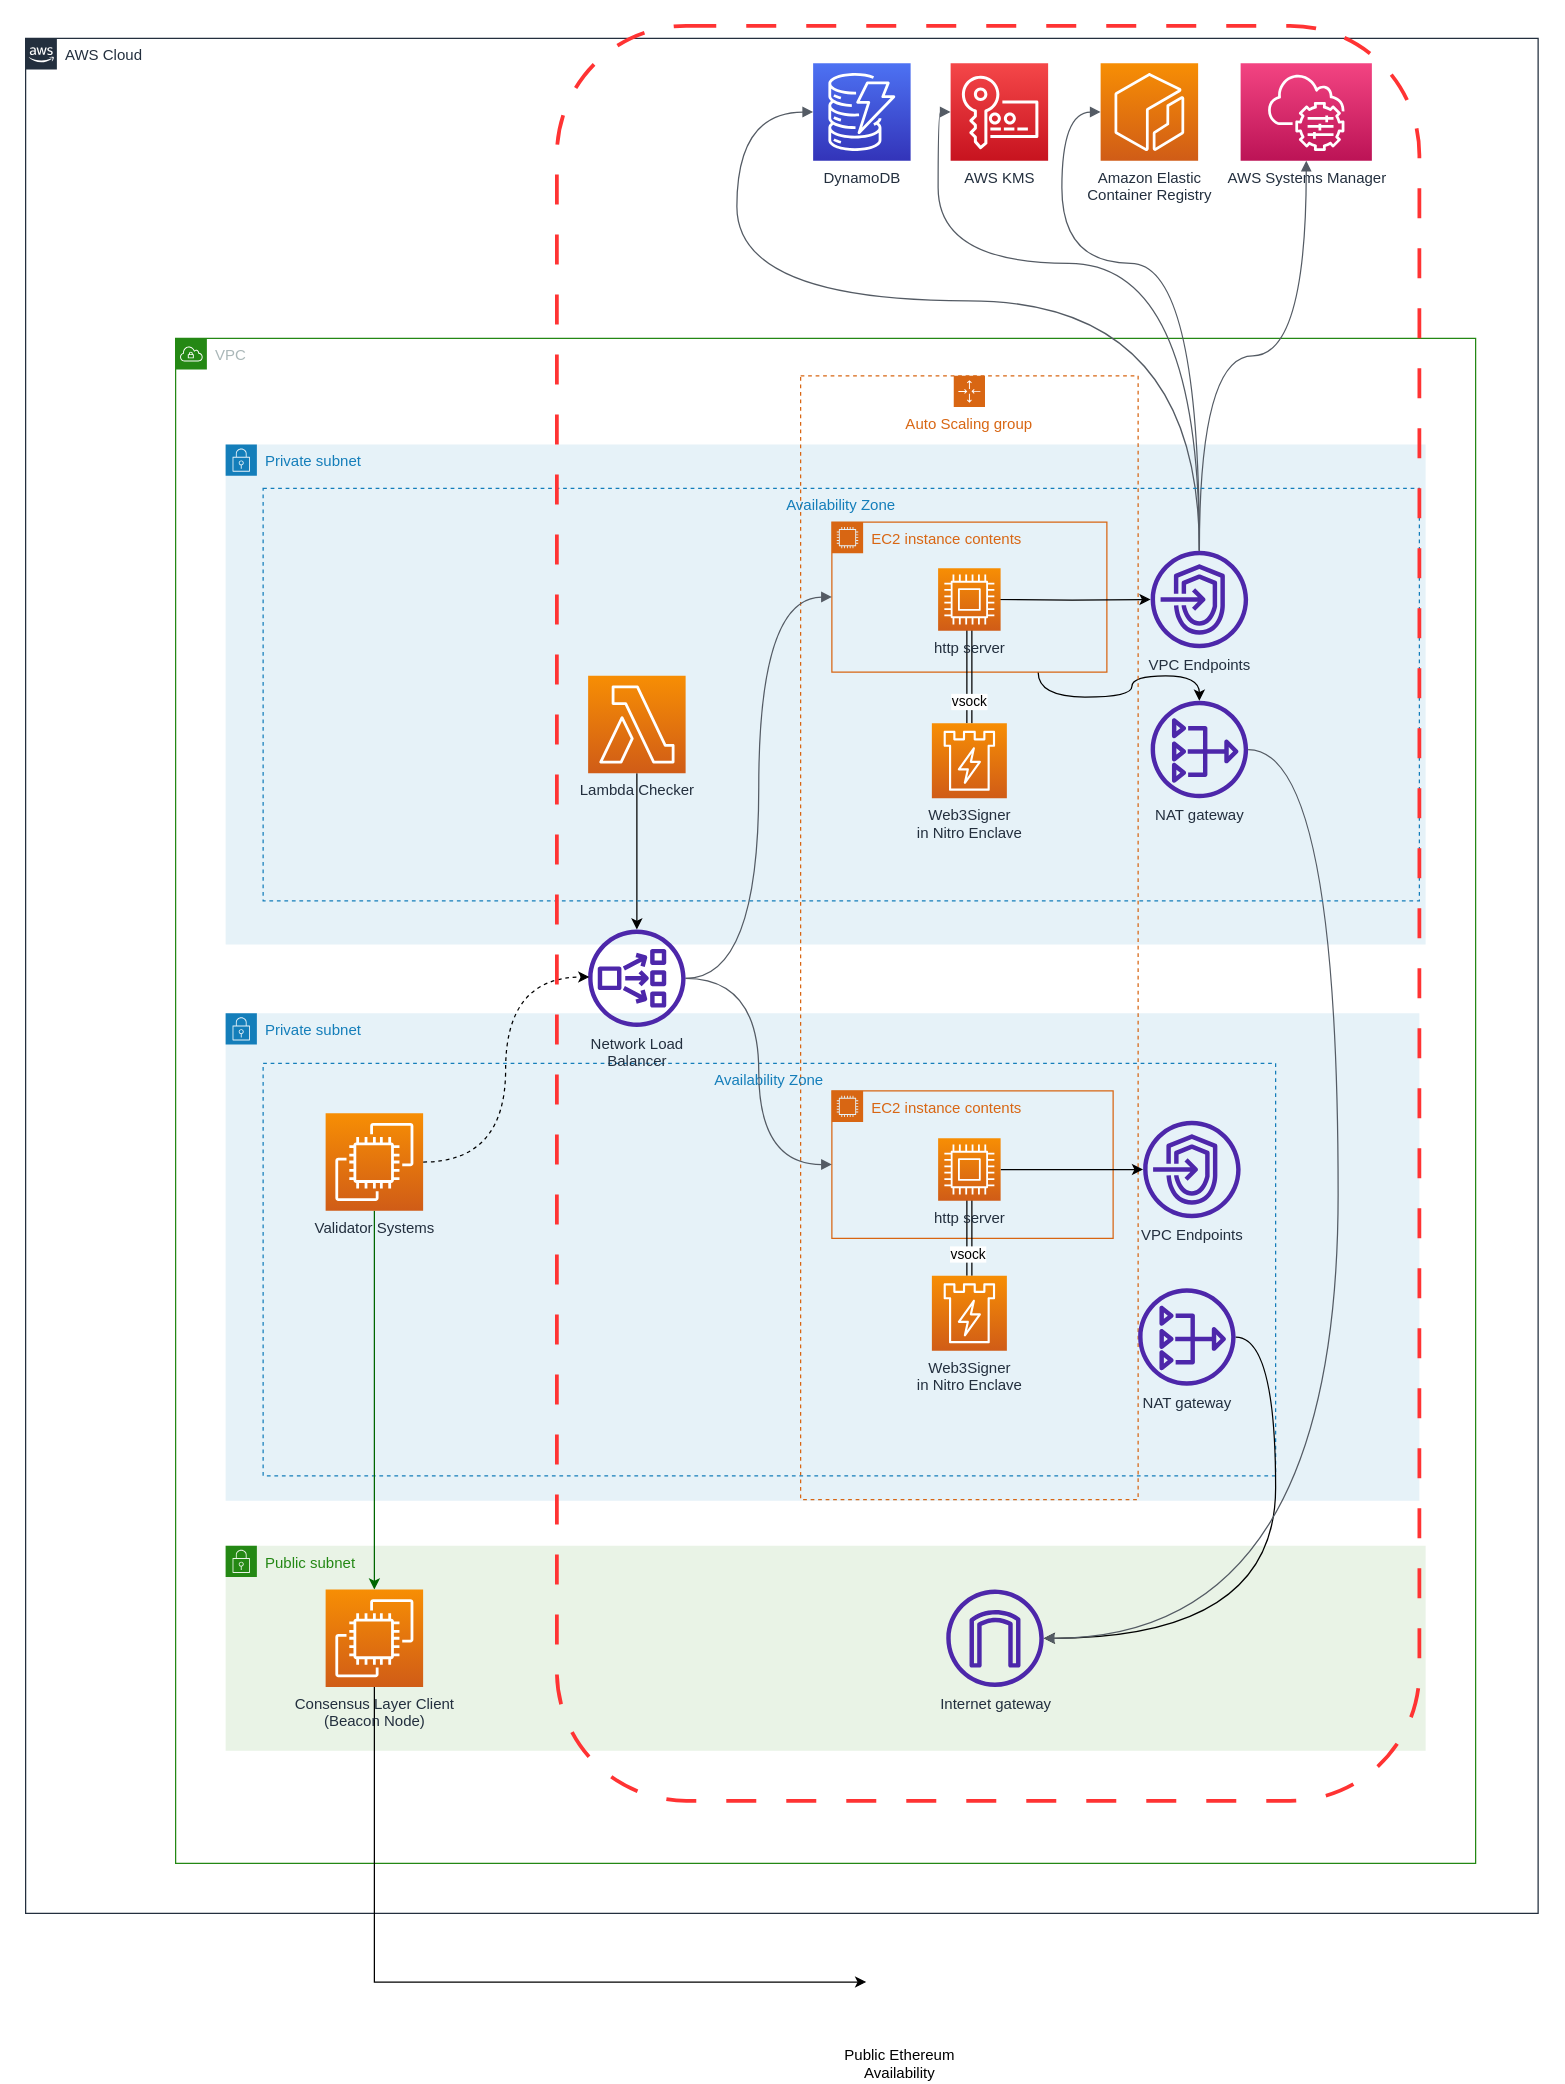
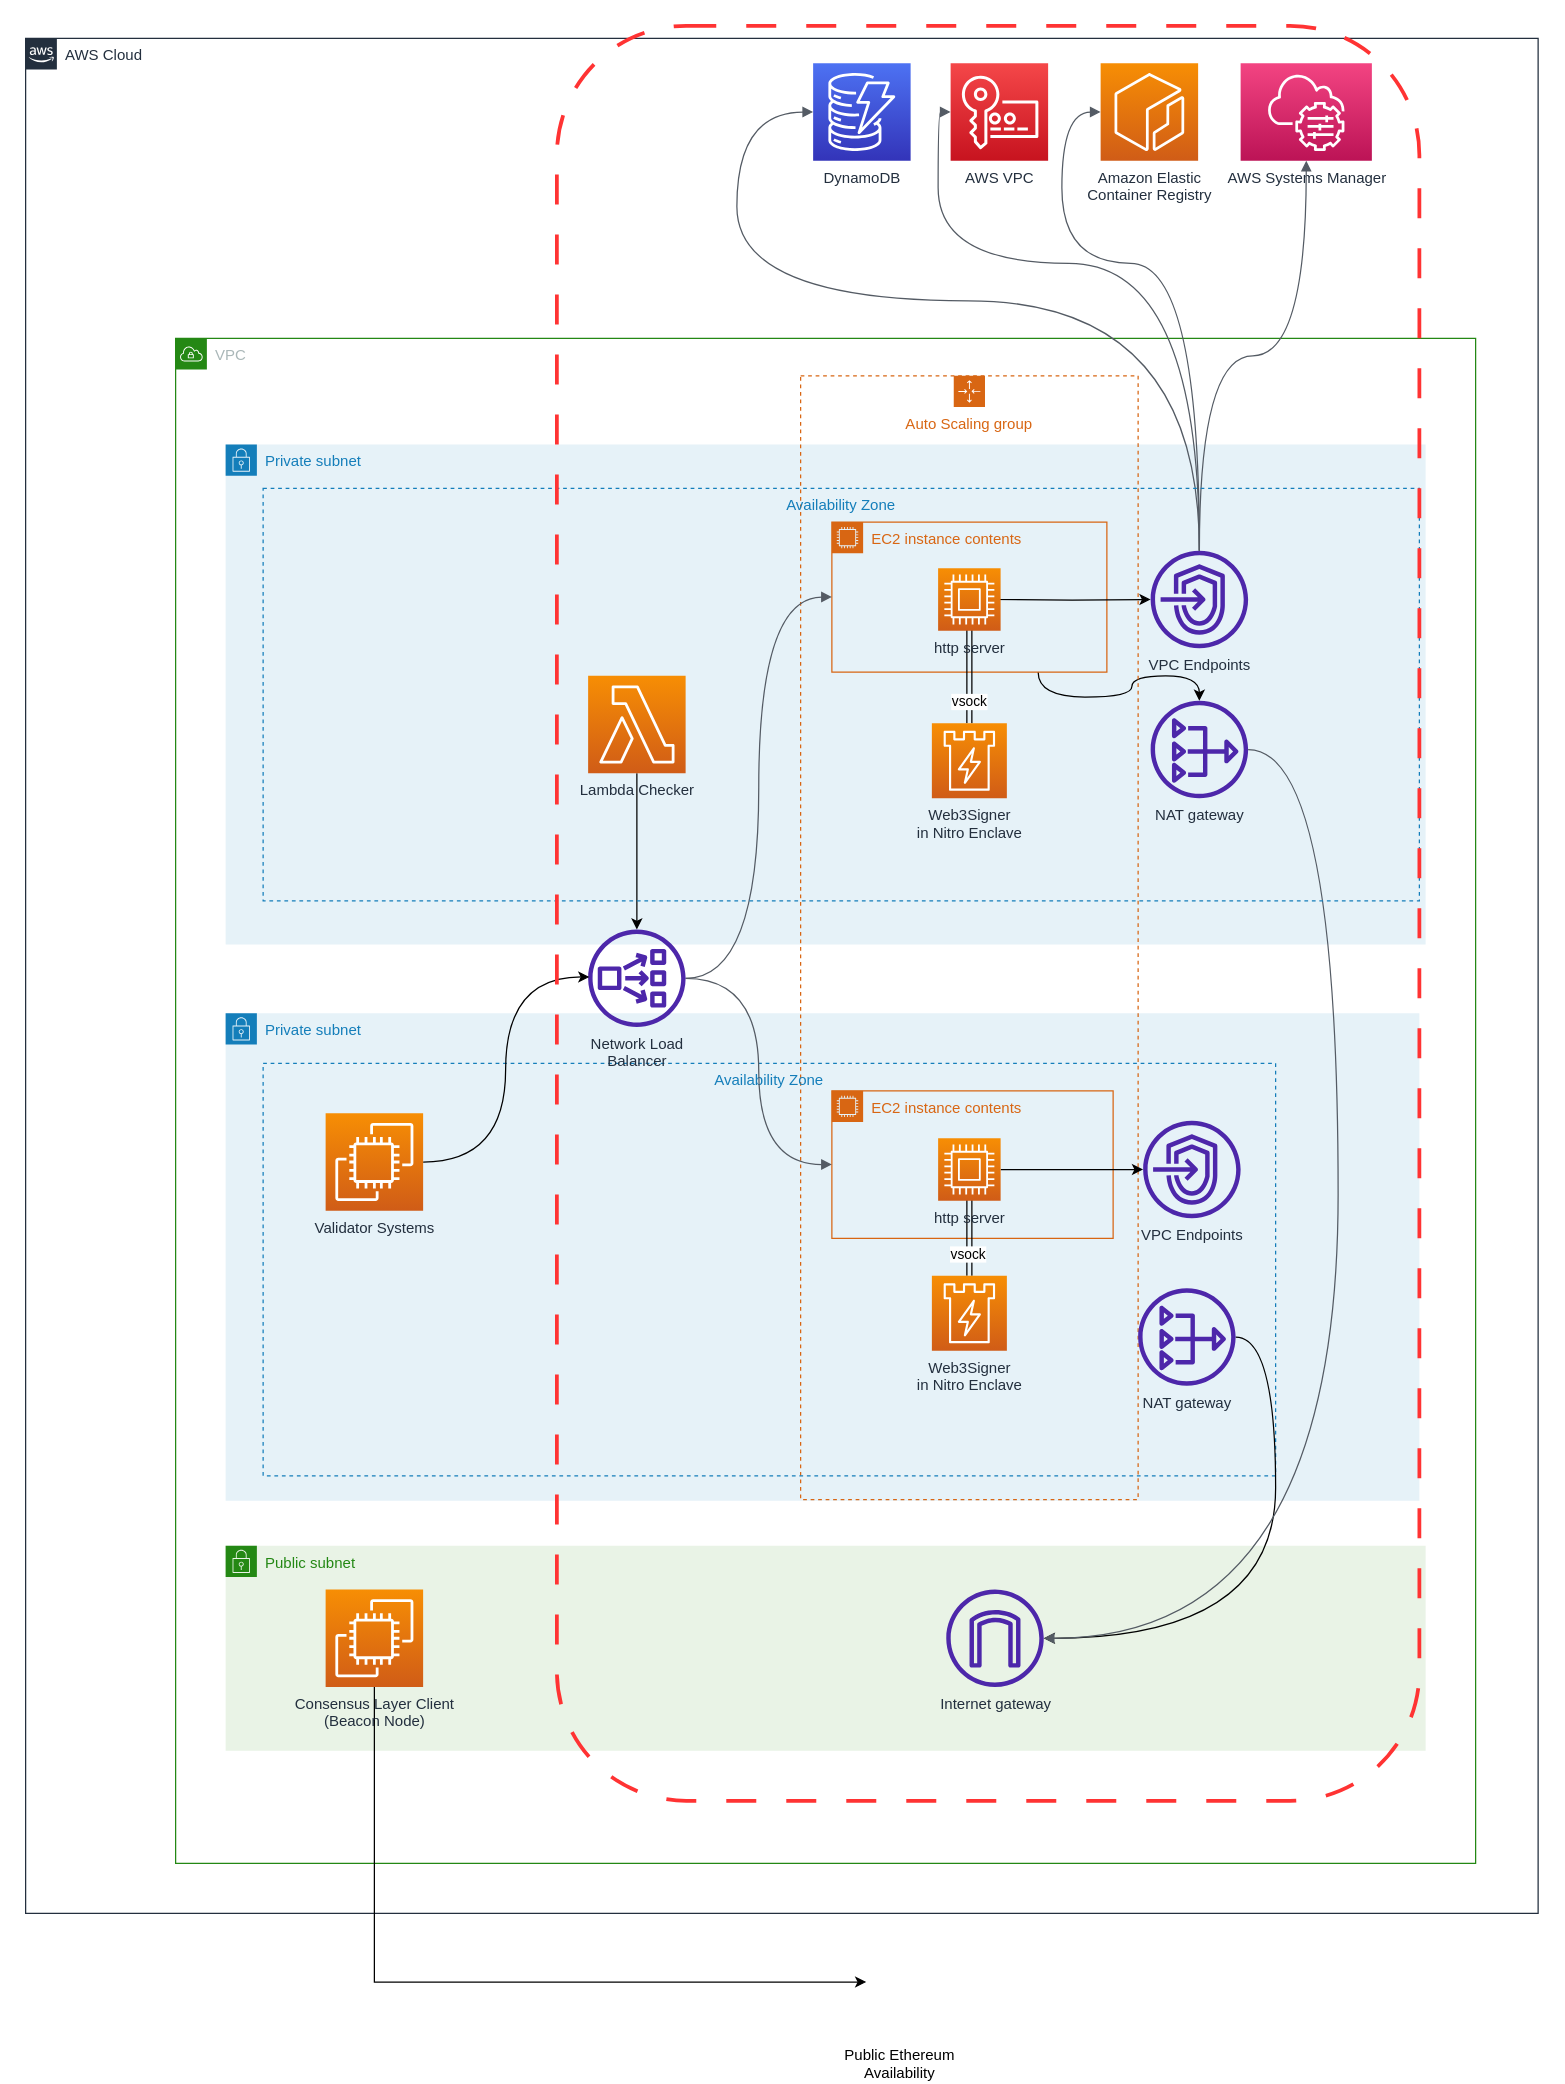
node "AWS KMS": label "AWS KMS" -> "AWS VPC"
edge "Validator Systems" -> "Network Load Balancer": style dashed -> solid
edge "Validator Systems" -> "Consensus Layer Client (Beacon Node)": removed
